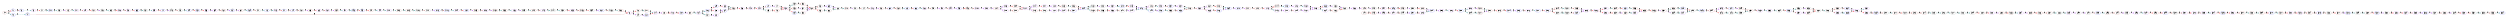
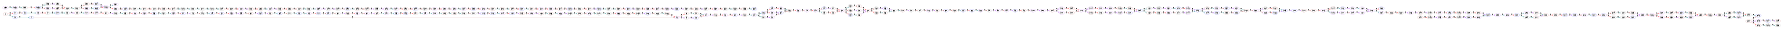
node "S185": removed
edge "S243" -> "S244": reversed
node "S251": removed
